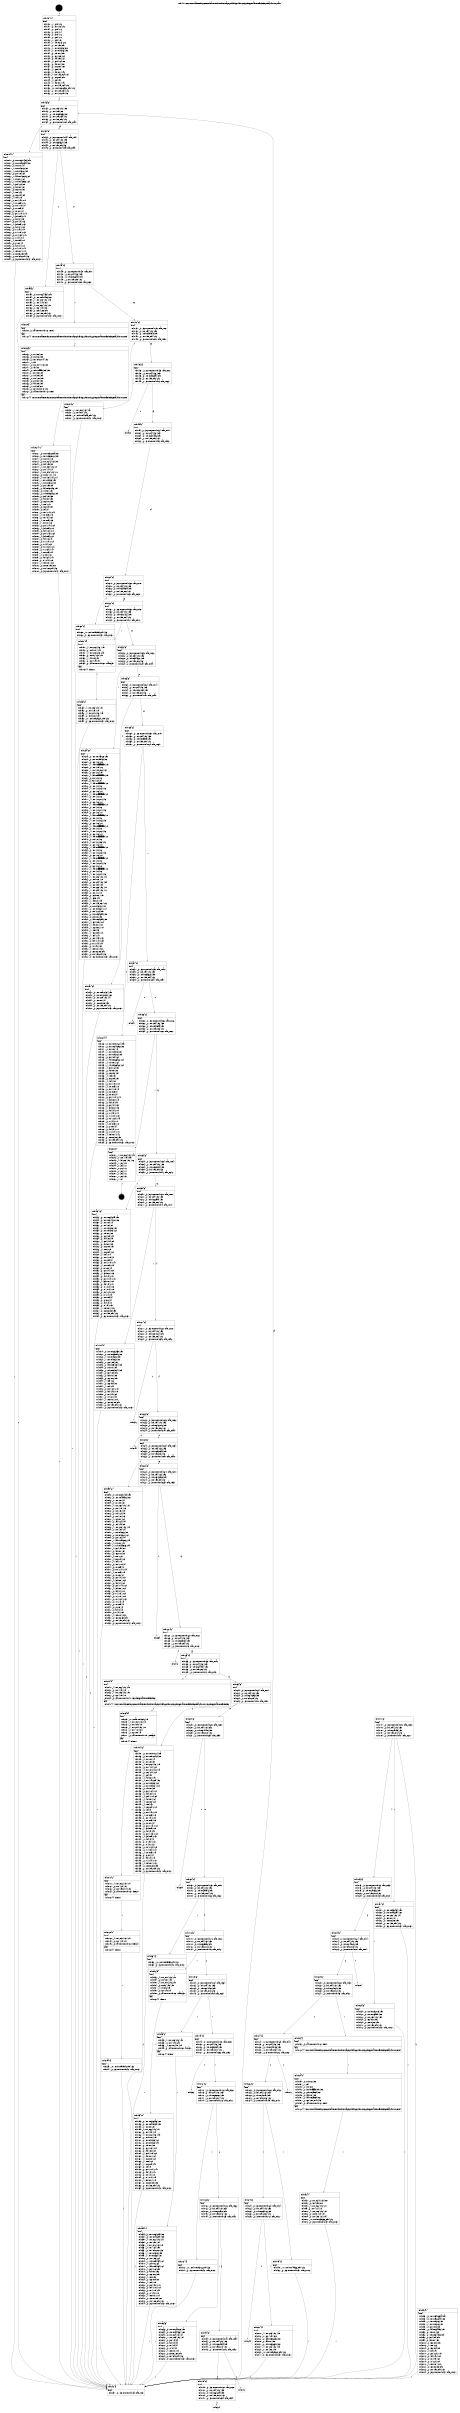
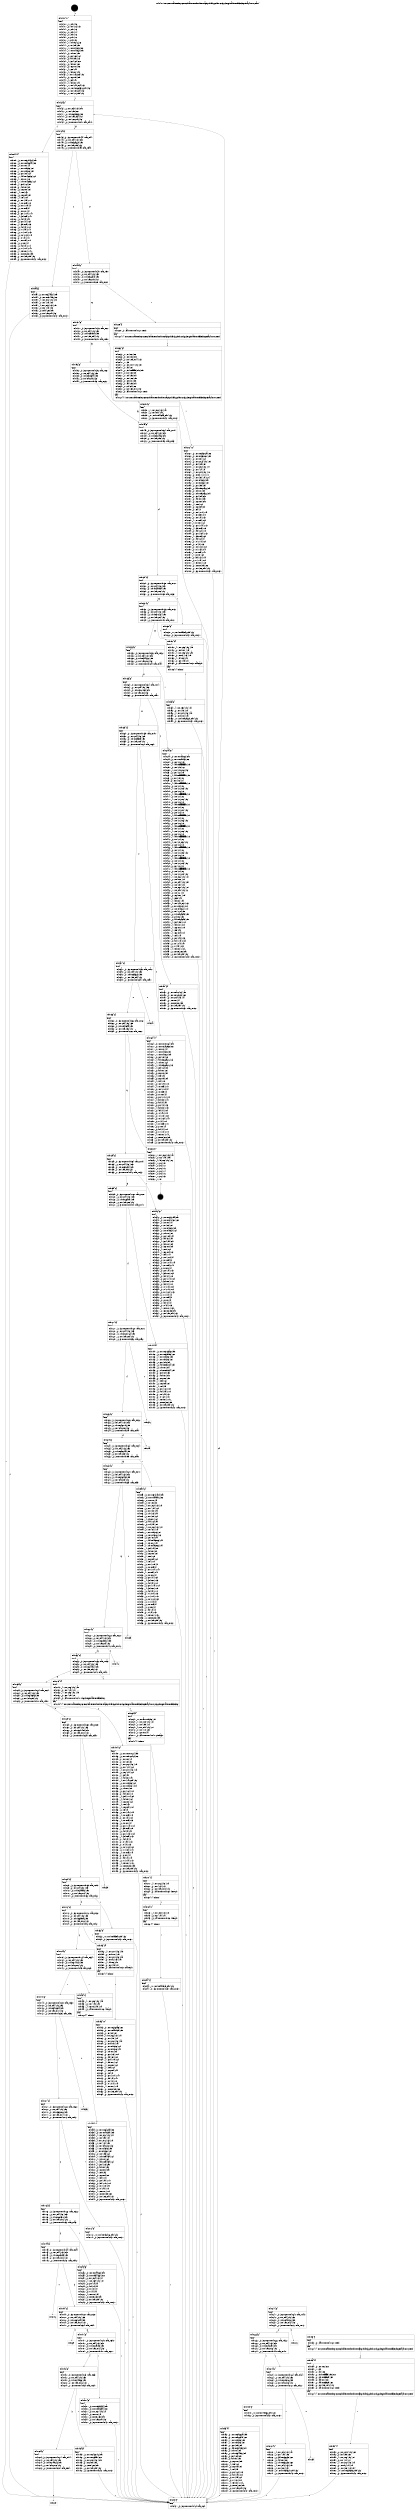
node "0x401a25": removed
node "0x40182b [28]": removed
edge "0x4017d7 [28]" -> "0x4017bb [28]": reversed
